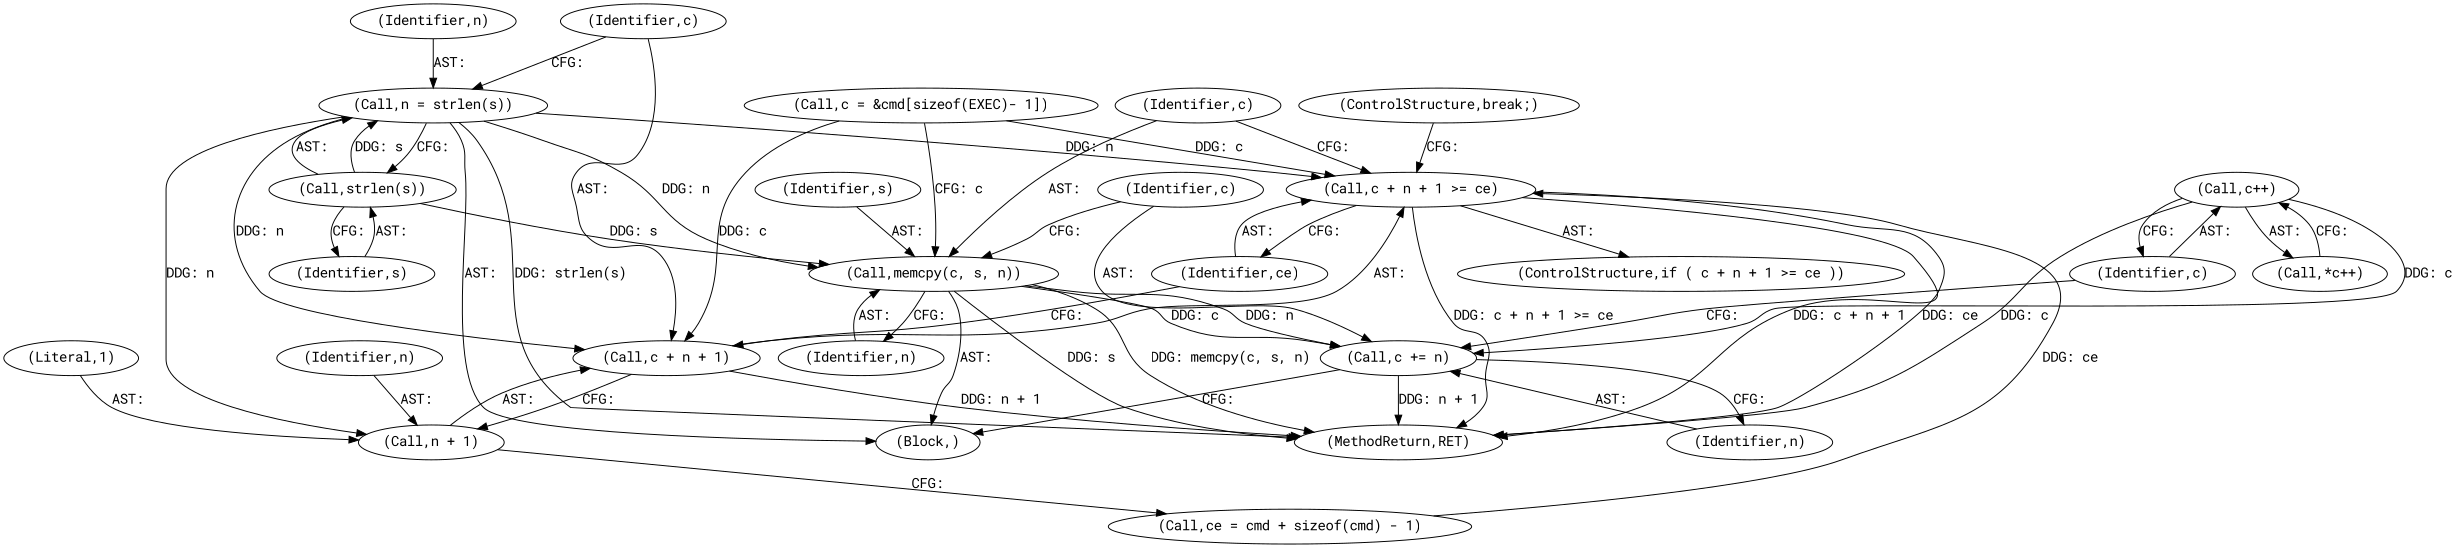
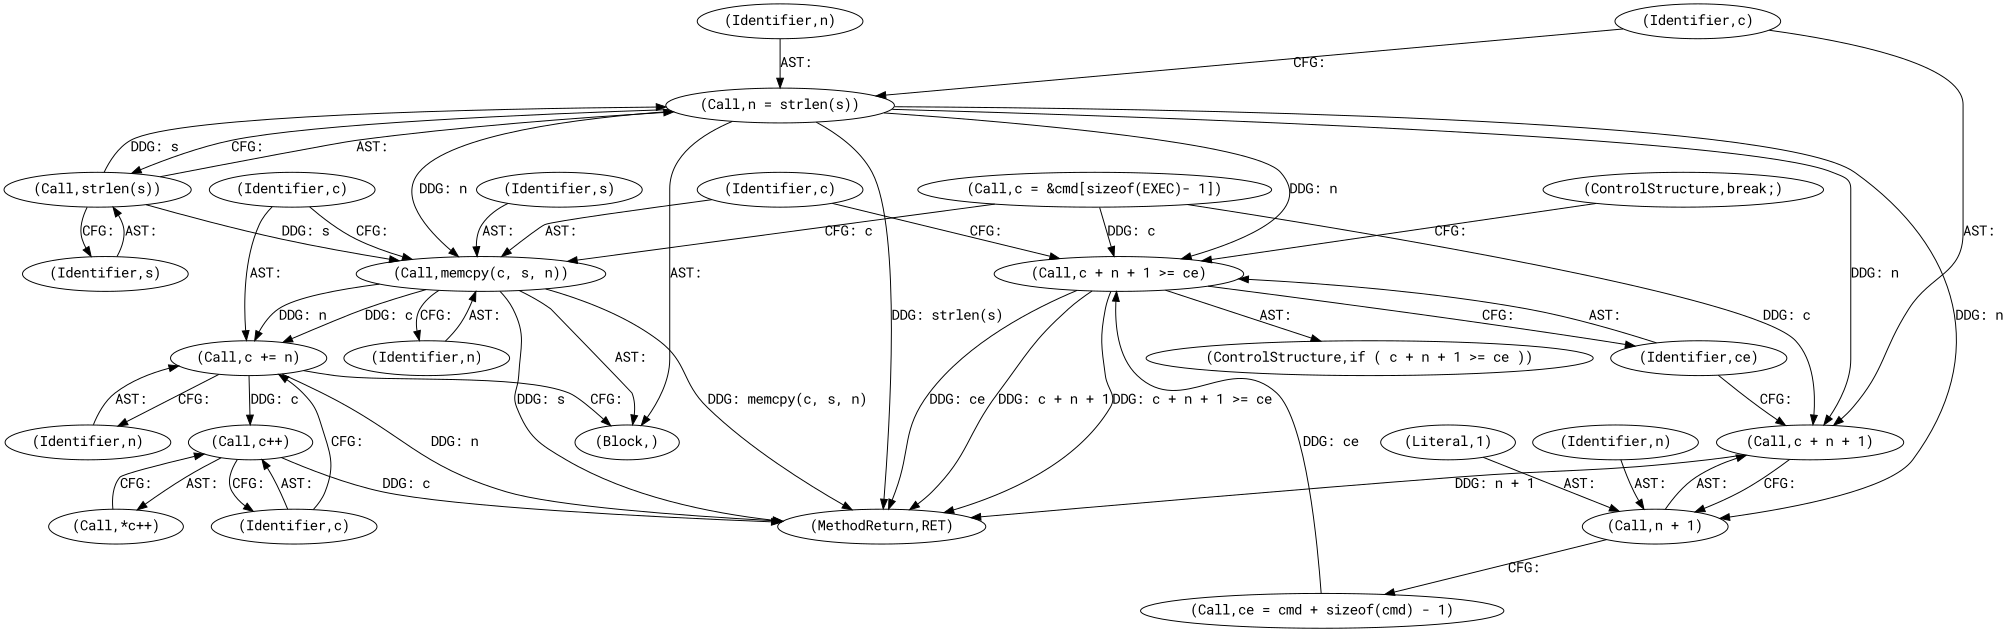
edge "(Call,c++)" -> "(Call,c += n)": reversed
edge "(Call,c + n + 1)" -> "(Call,c + n + 1 >= ce)": removed, label "AST:"
edge "(Call,c += n)" -> "(MethodReturn,RET)": label "DDG: n + 1" -> "DDG: n"
